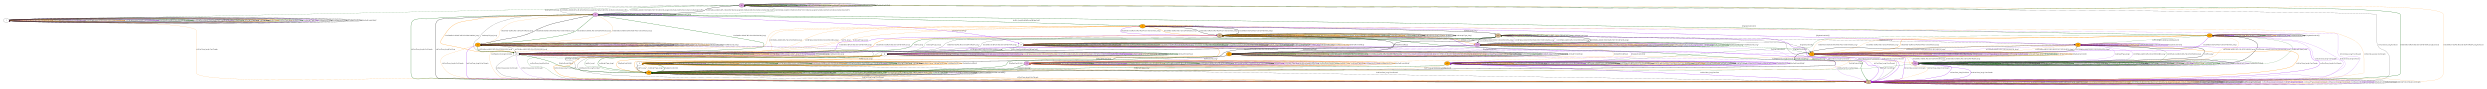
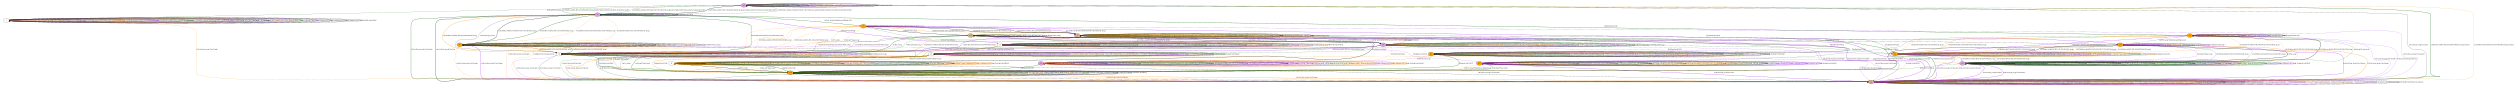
edge "s5" -> "s8": added, label "[RmPadFrmInitPkts]/"
edge "s8" -> "s9": label "VldNewConID_long/ " -> "initCltHello-vldACK:AES-256-GCM-SHA384_long/ "
